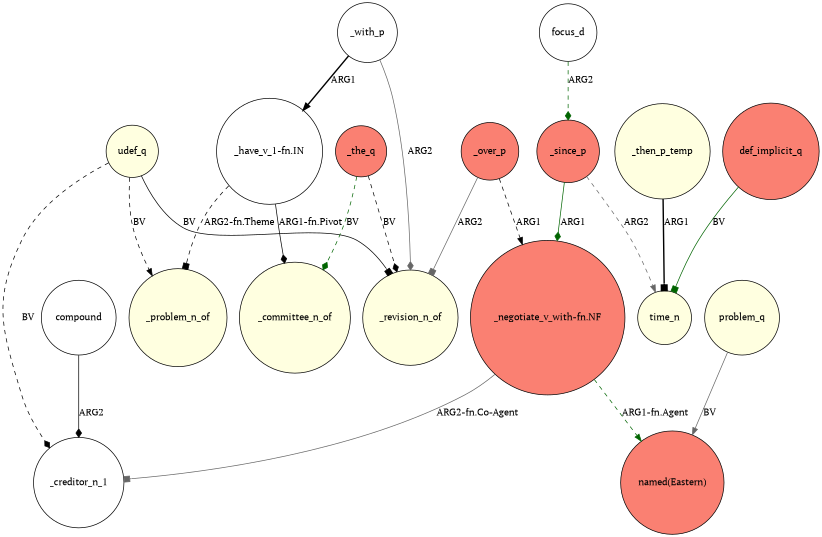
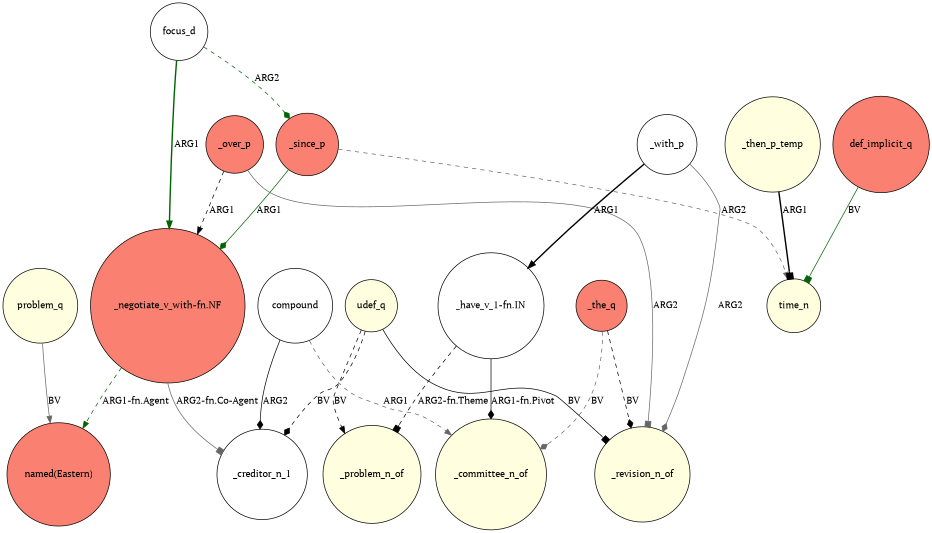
edge "focus_d" -> "_negotiate_v_with-fn.NF": added, label "ARG1"
edge "_the_q" -> "_committee_n_of": color darkgreen -> gray40
edge "compound" -> "_committee_n_of": added, label "ARG1"
